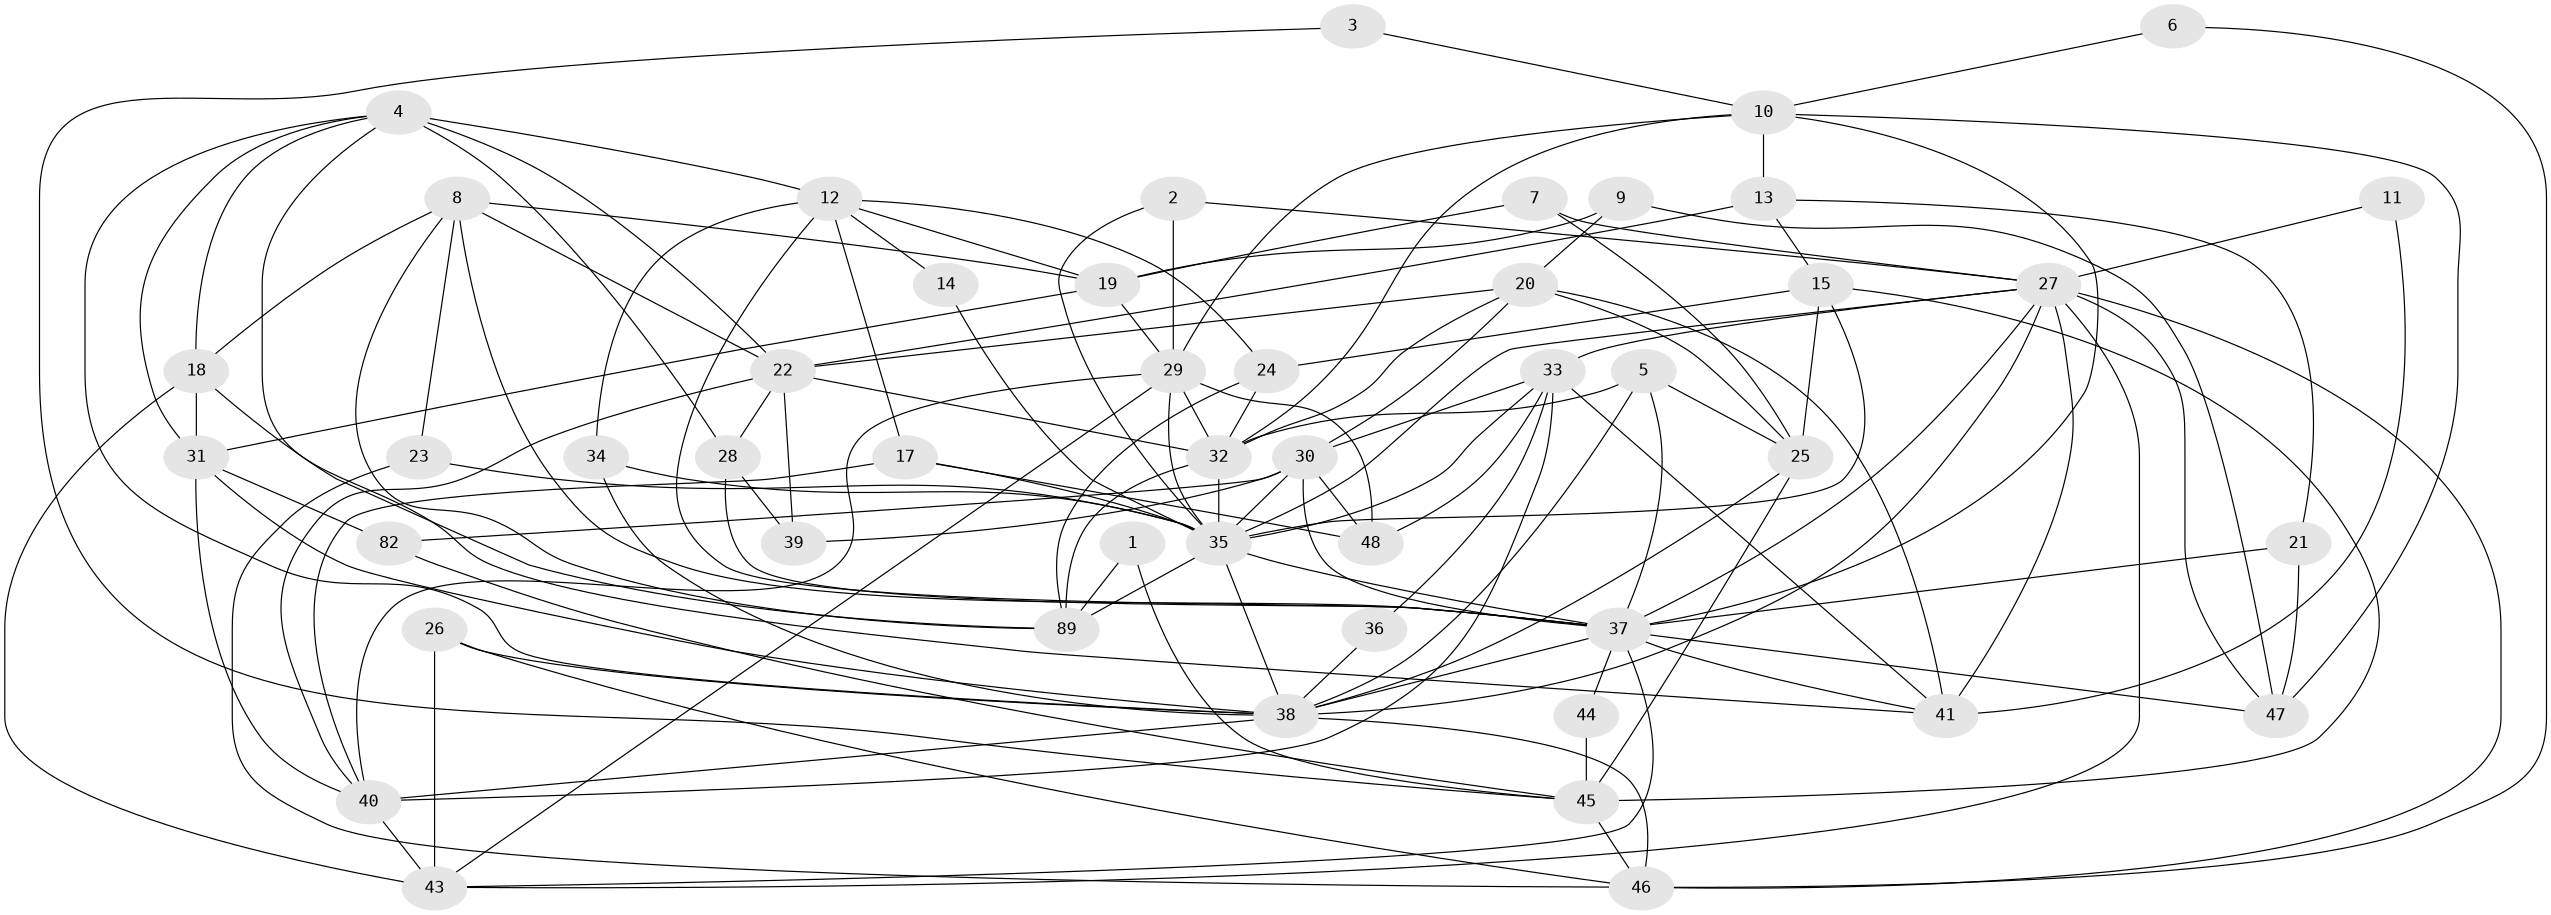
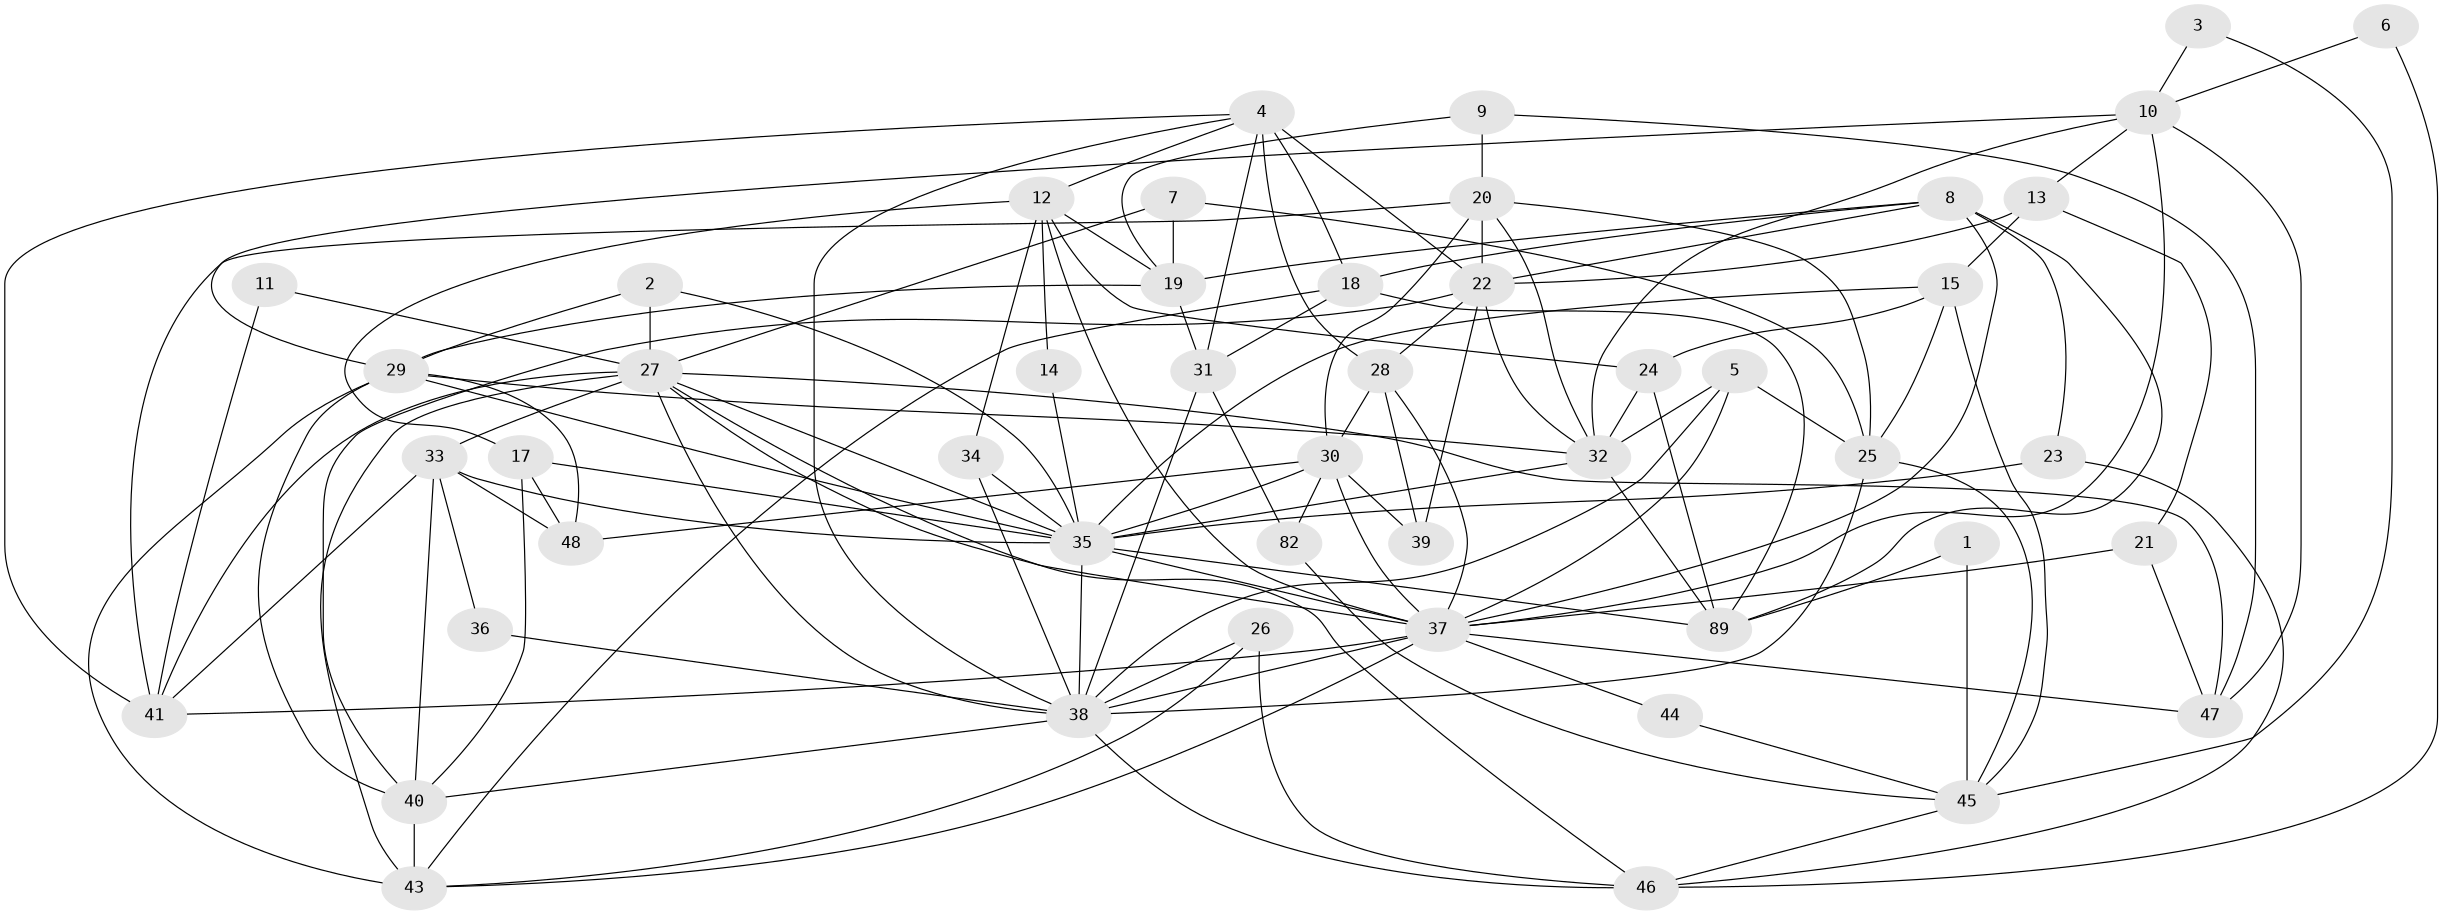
edge "33" -- "30": now "28" -- "30"
edge "31" -- "40": removed
